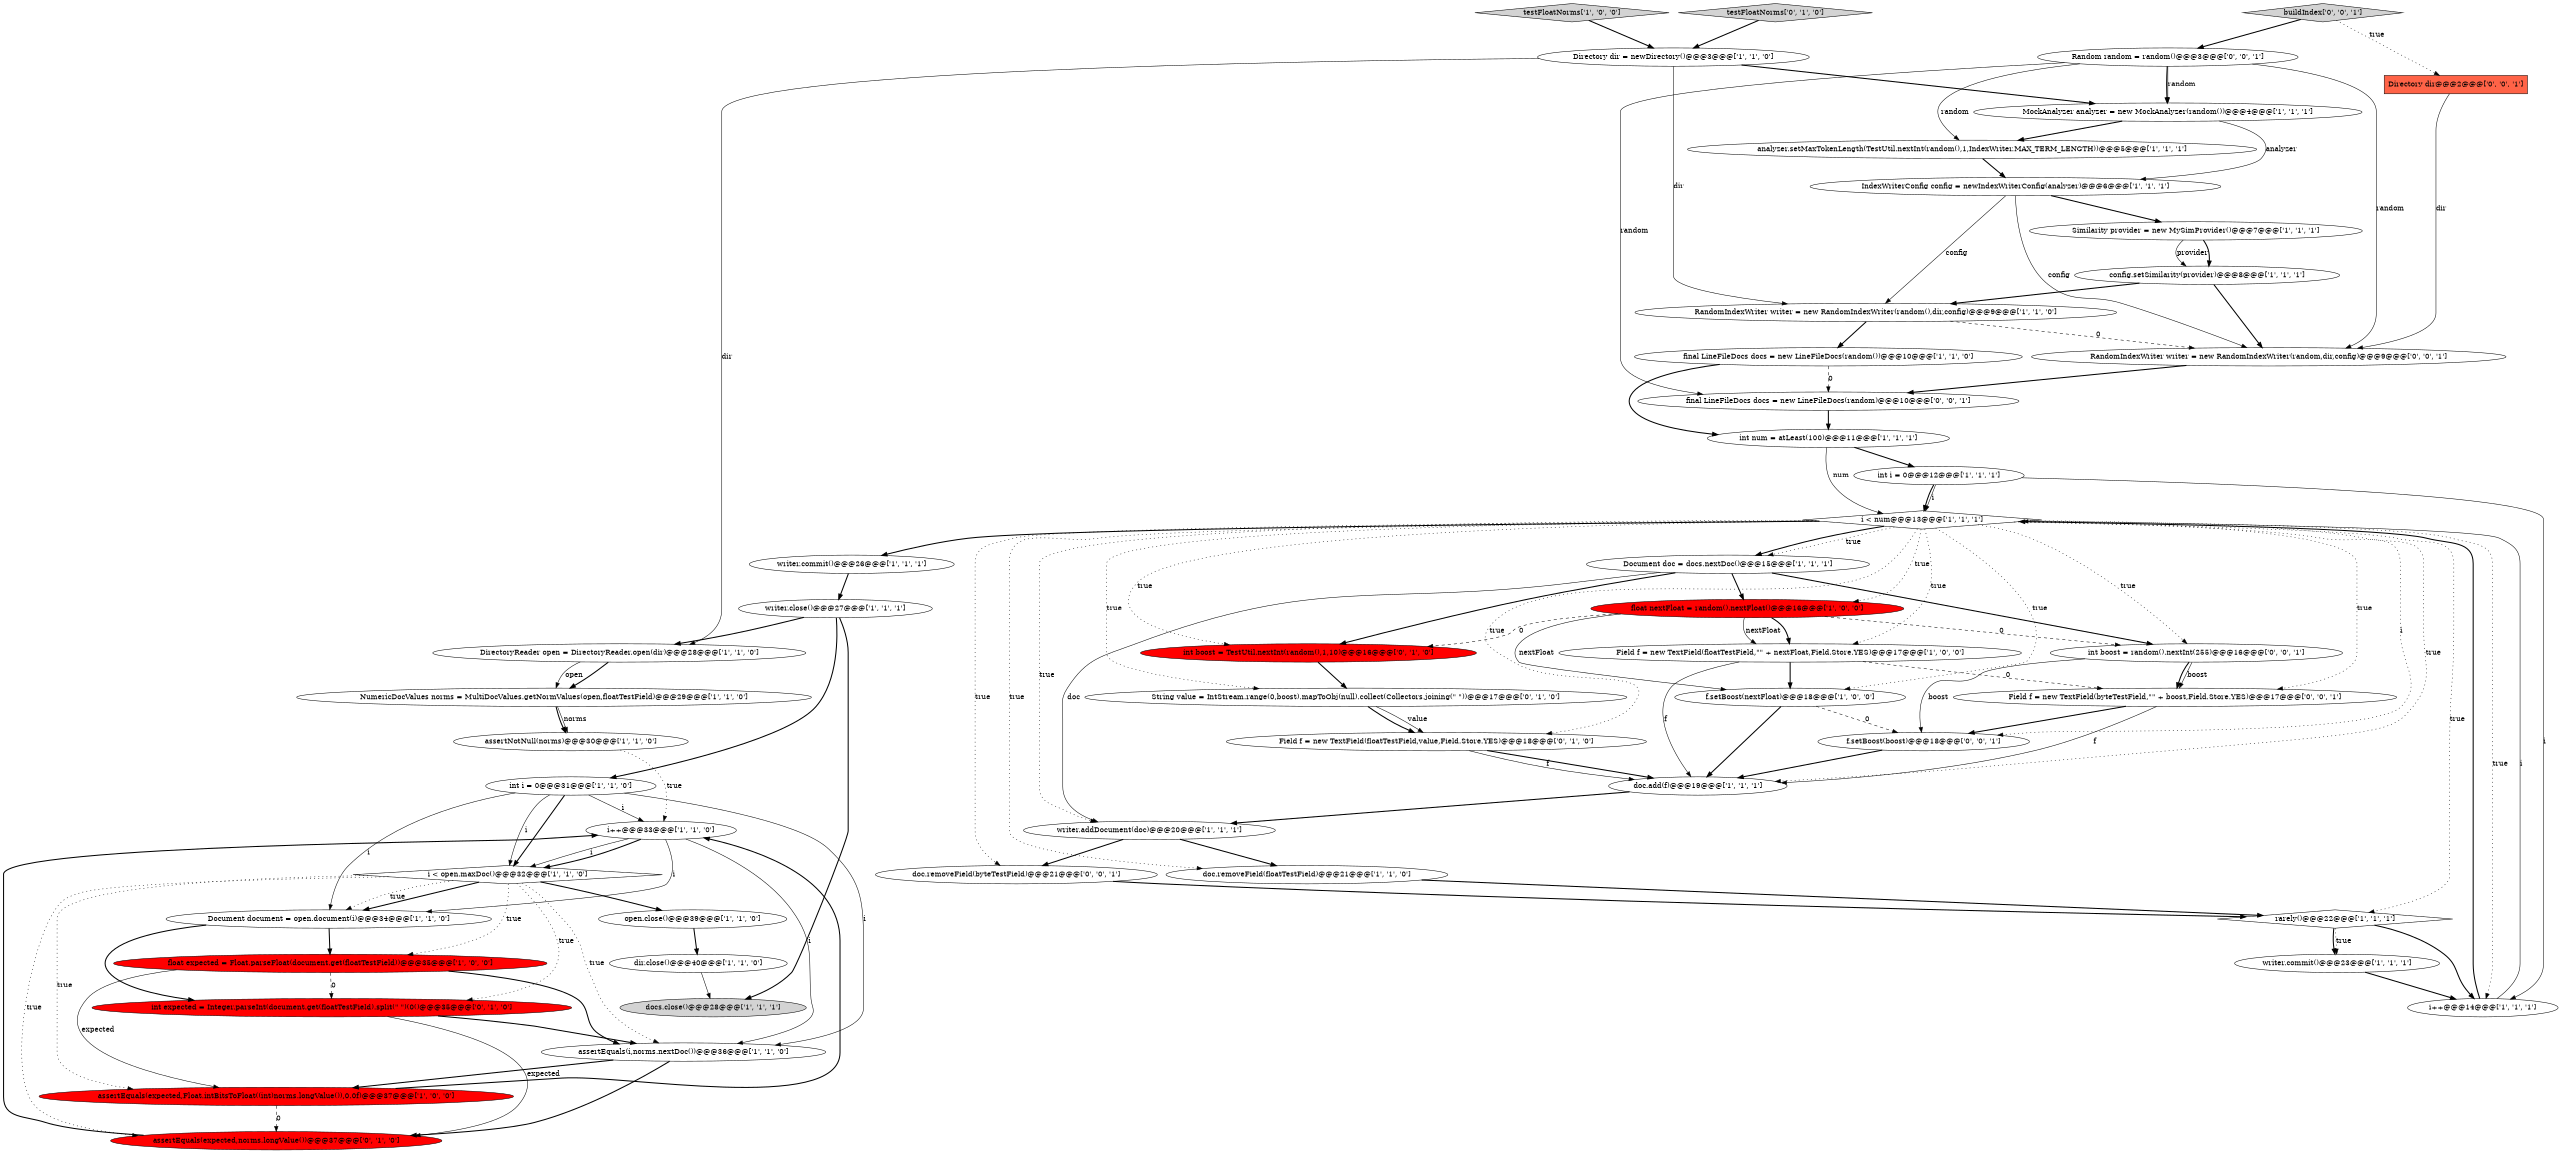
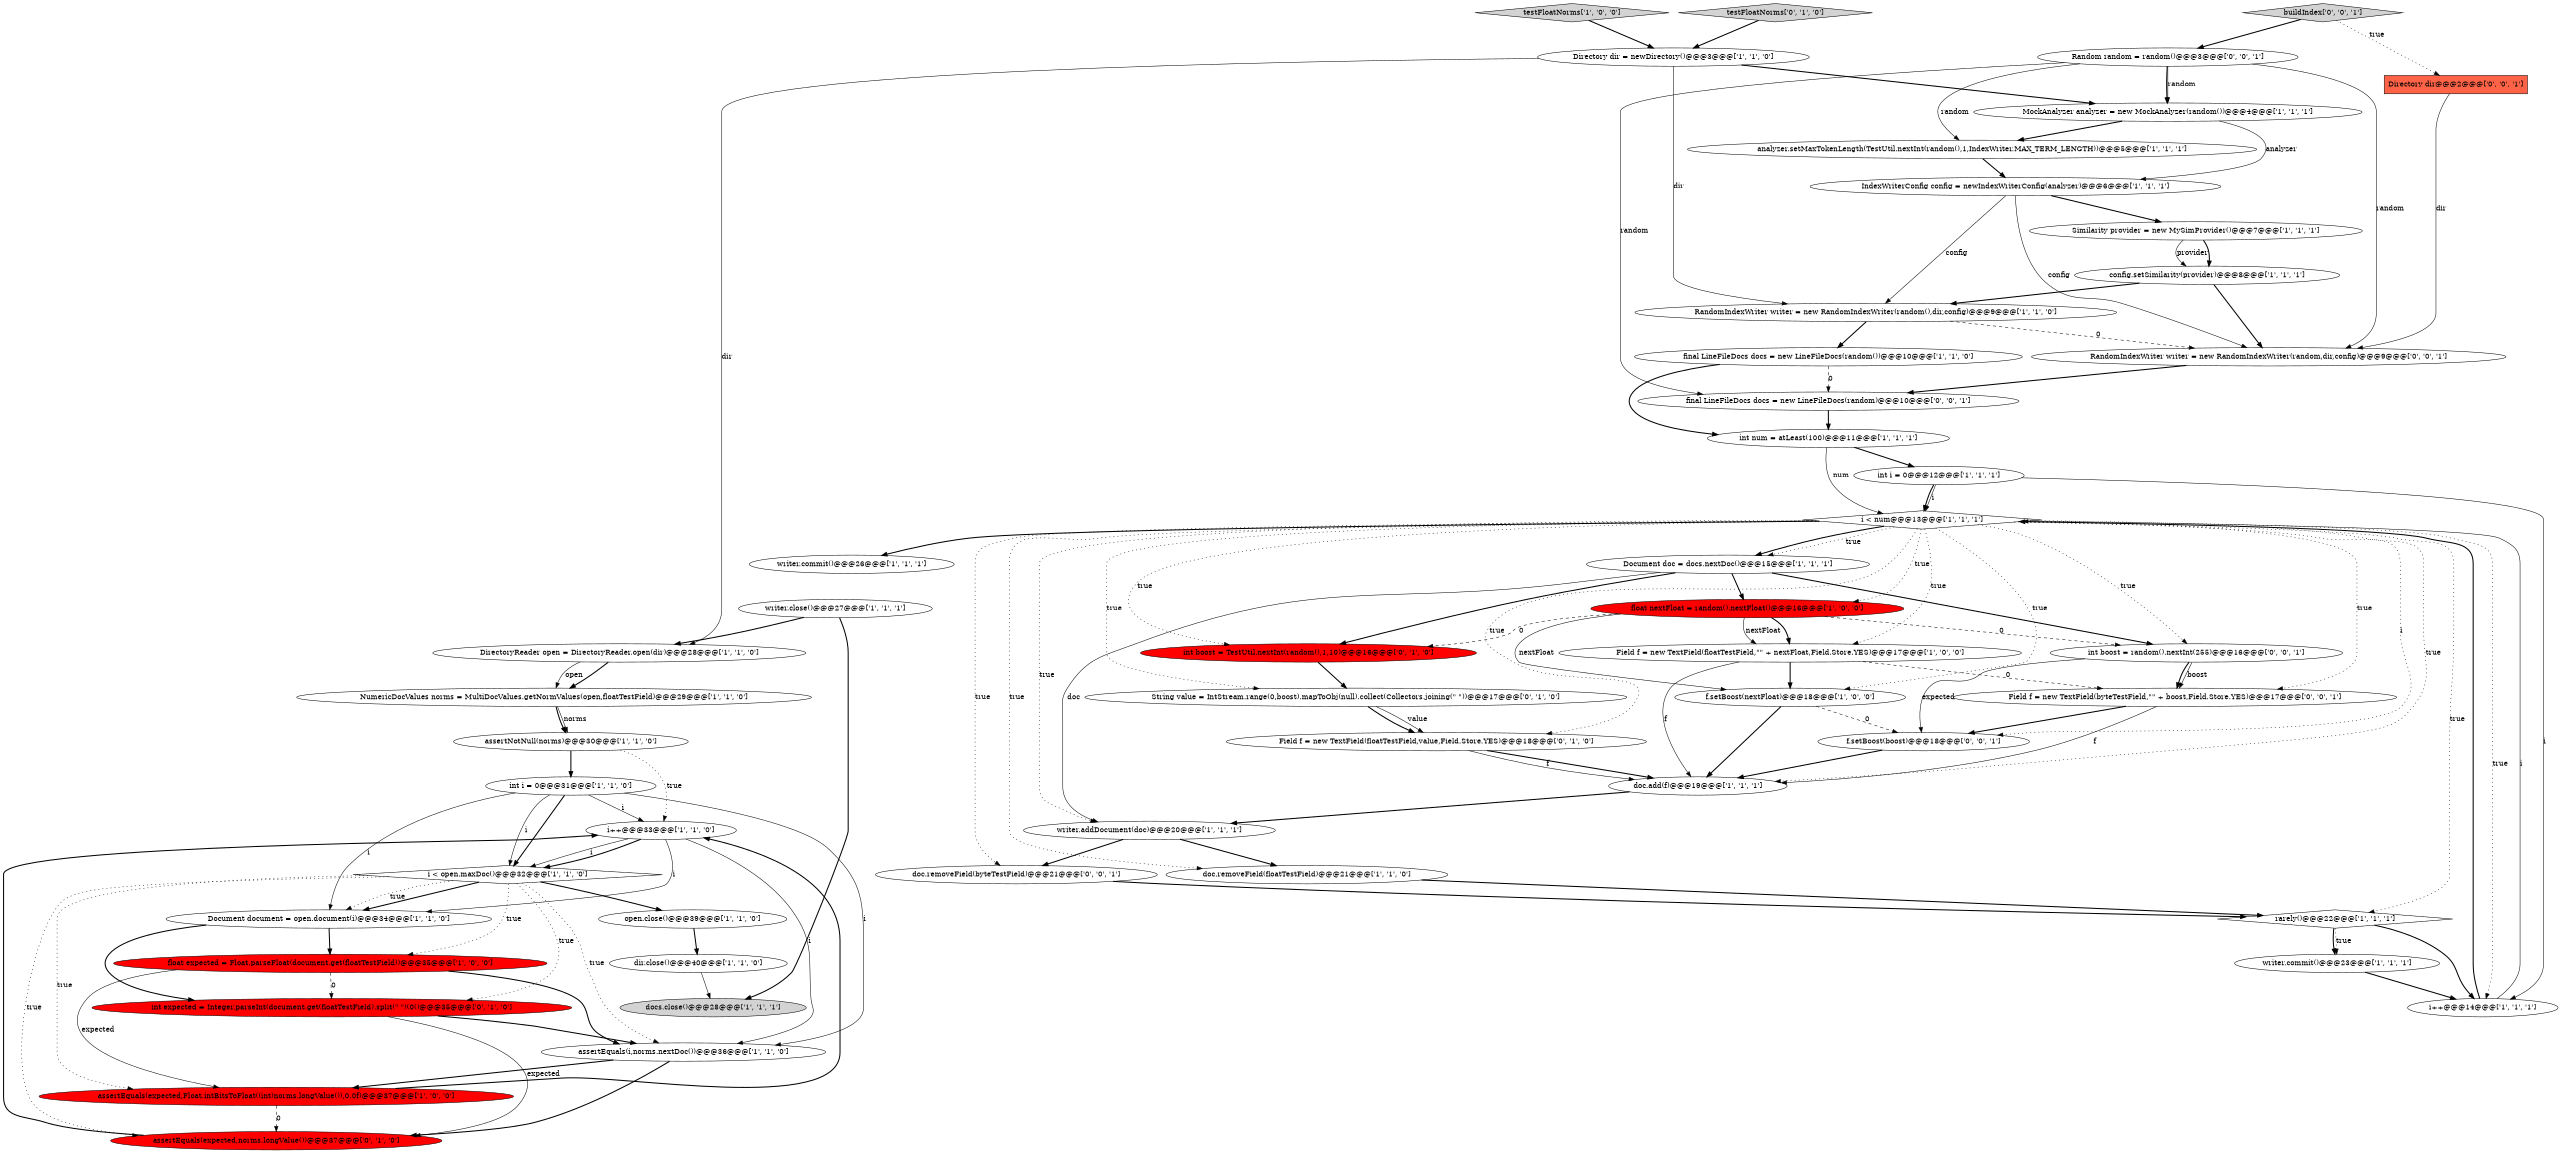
edge "writer.commit()@@@26@@@['1', '1', '1']" -> "writer.close()@@@27@@@['1', '1', '1']": removed
edge "int boost = random().nextInt(255)@@@16@@@['0', '0', '1']" -> "f.setBoost(boost)@@@18@@@['0', '0', '1']": label "boost" -> "expected"
edge "writer.close()@@@27@@@['1', '1', '1']" -> "int i = 0@@@31@@@['1', '1', '0']": now "assertNotNull(norms)@@@30@@@['1', '1', '0']" -> "int i = 0@@@31@@@['1', '1', '0']"
